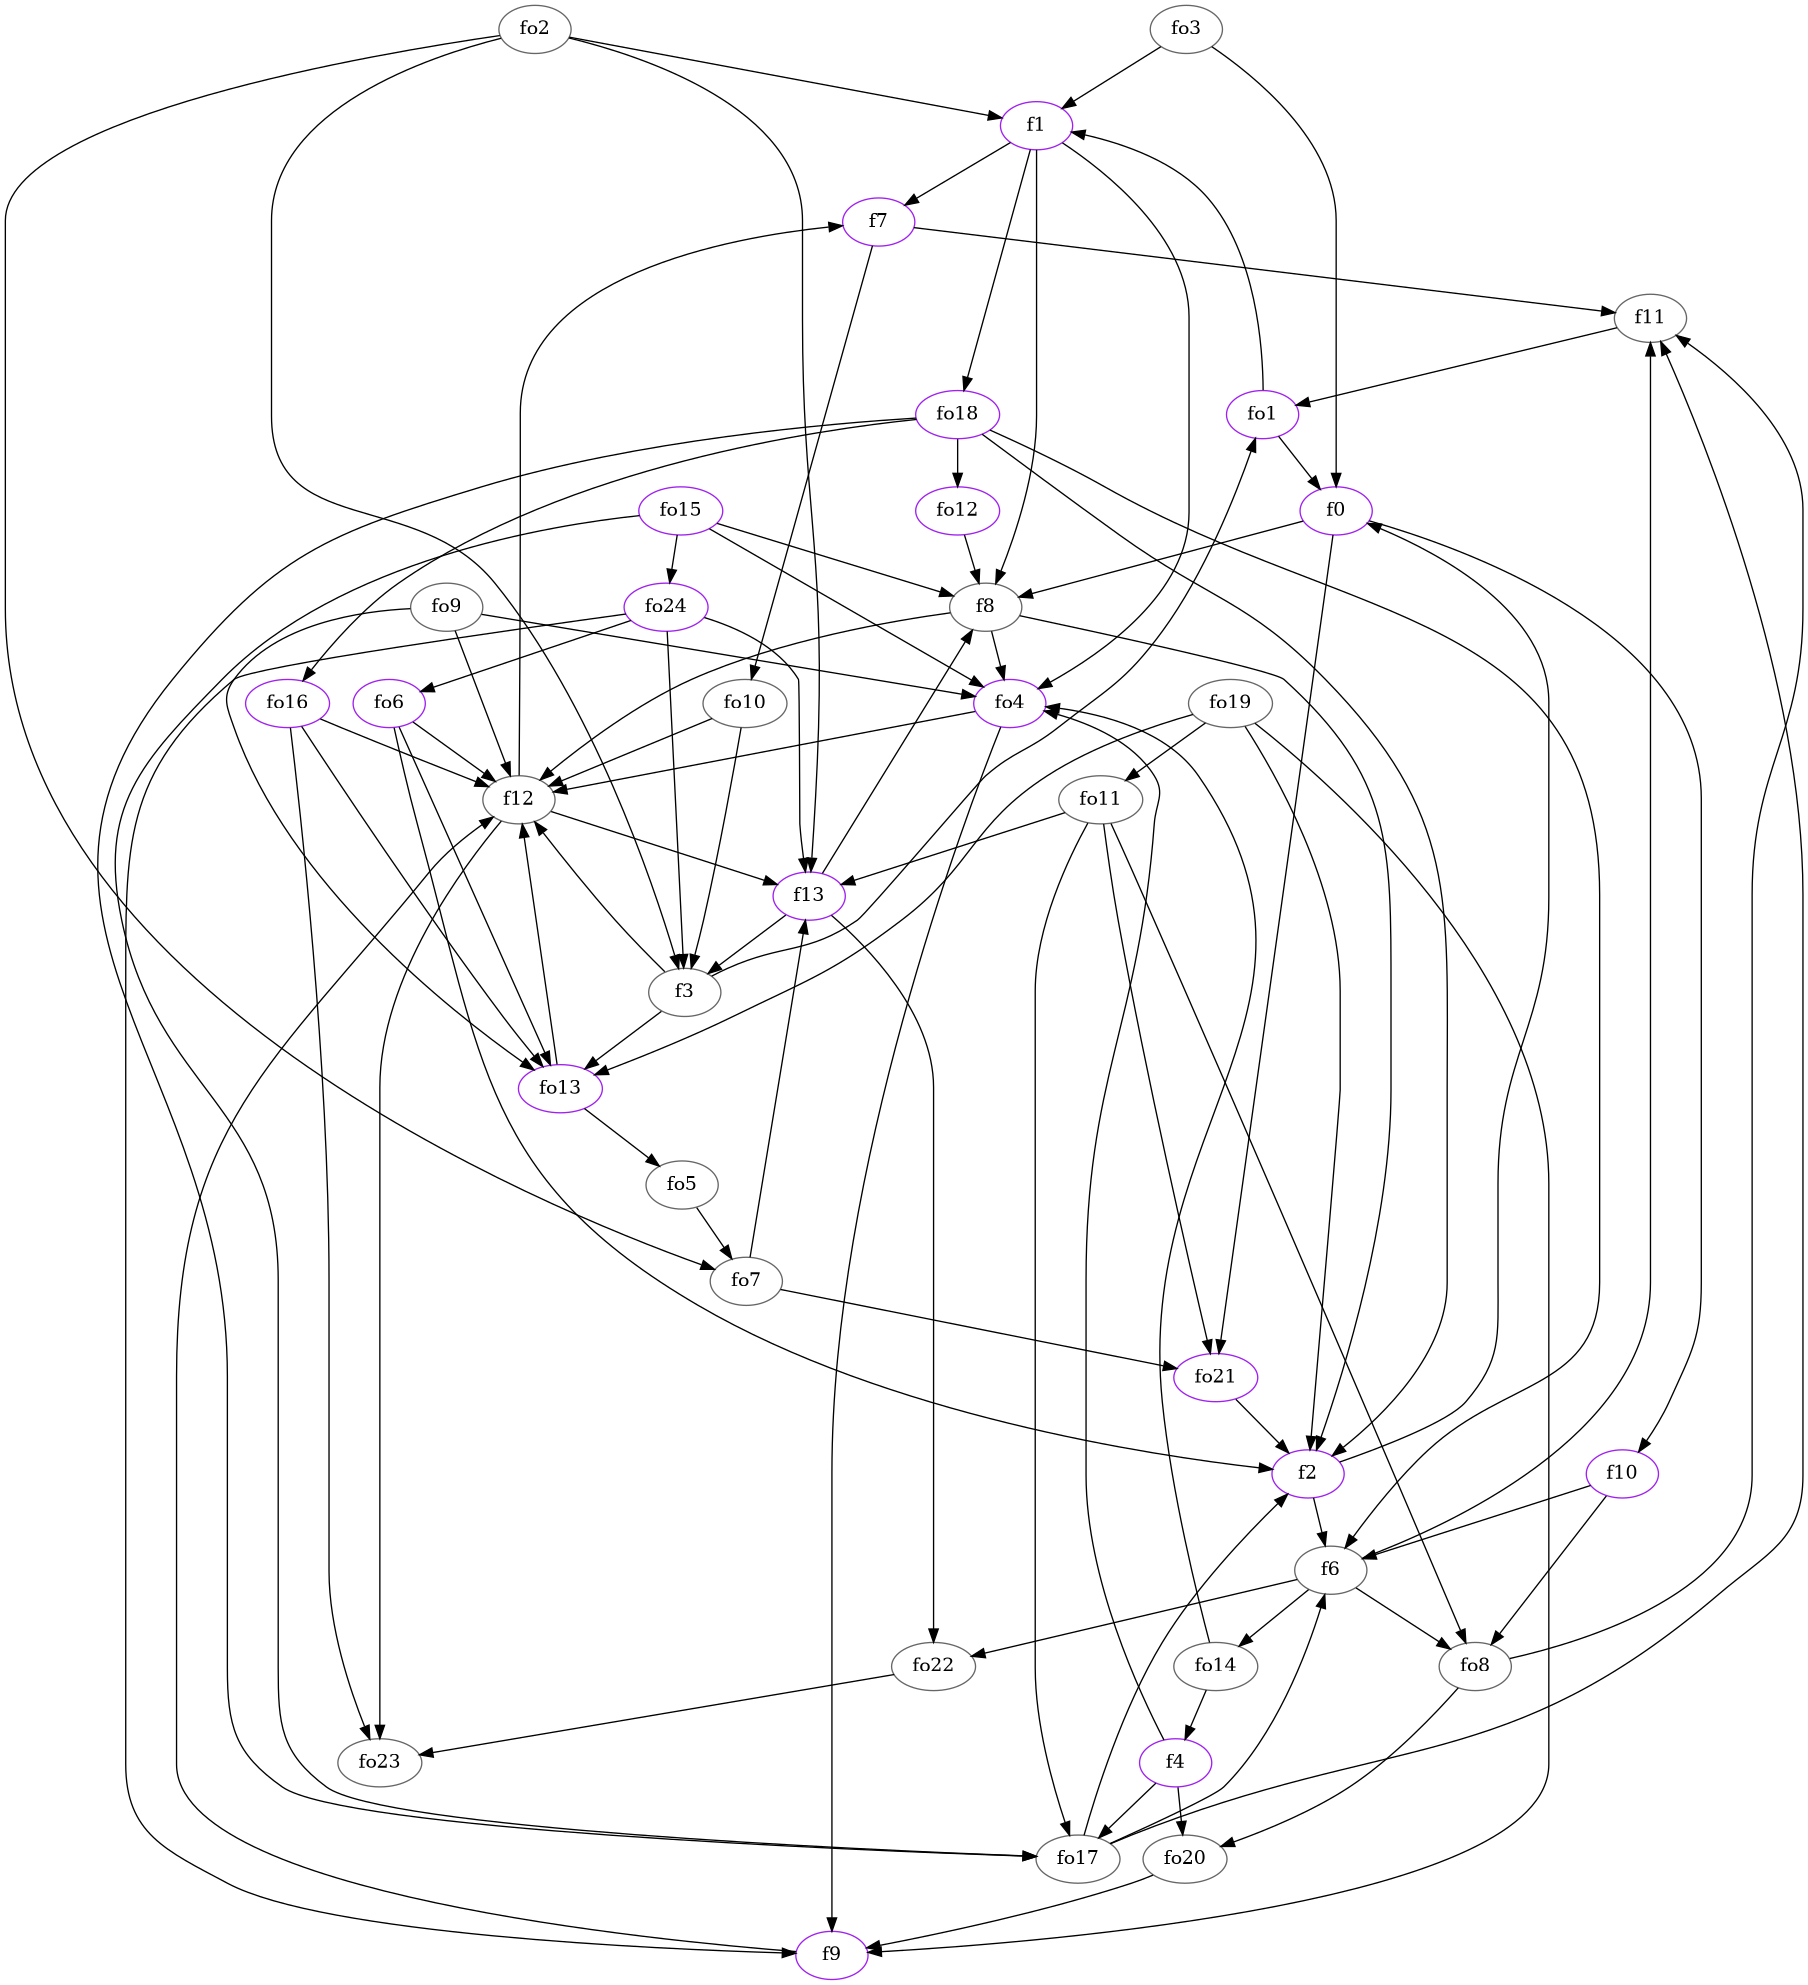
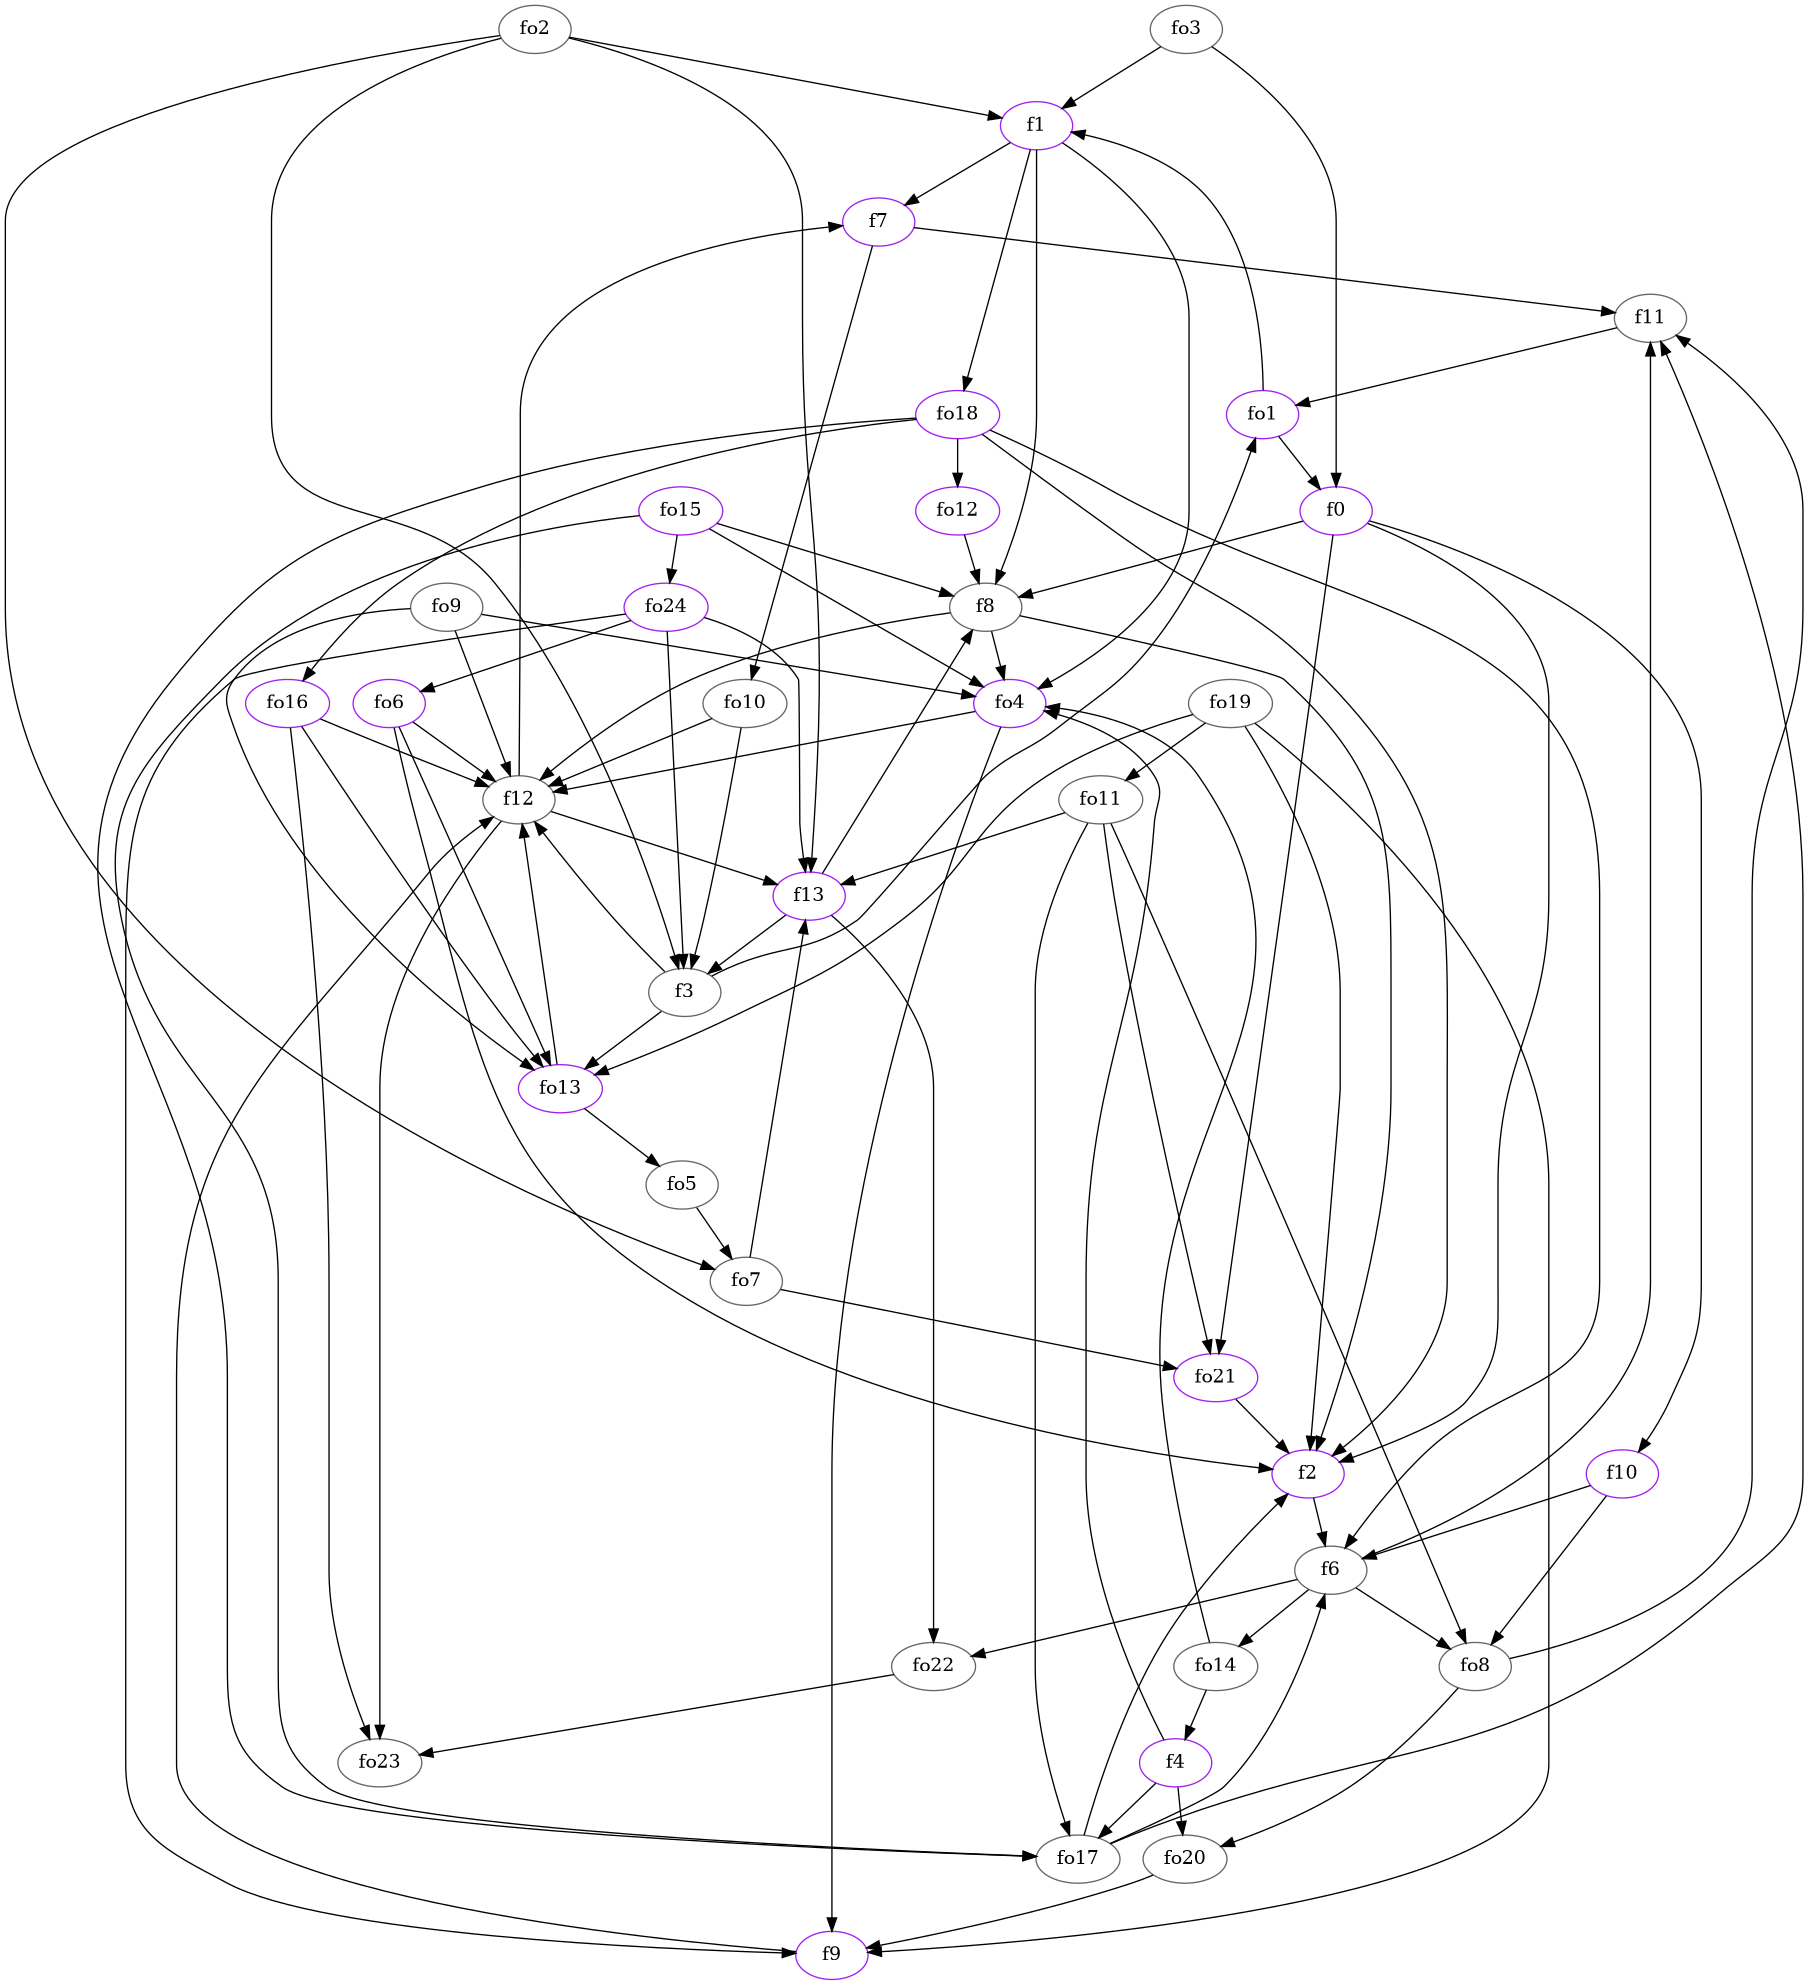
edge "f2" -> "f0": reversed
